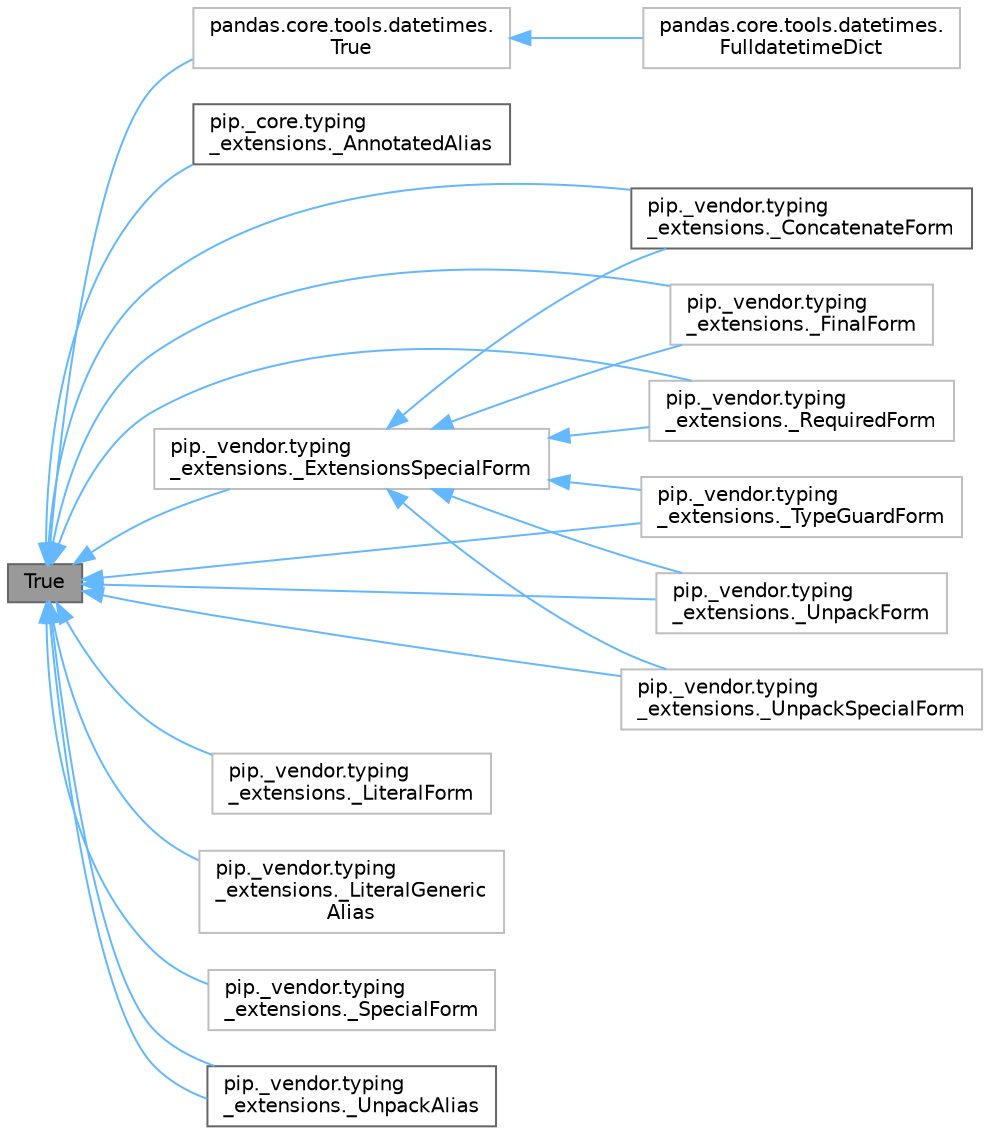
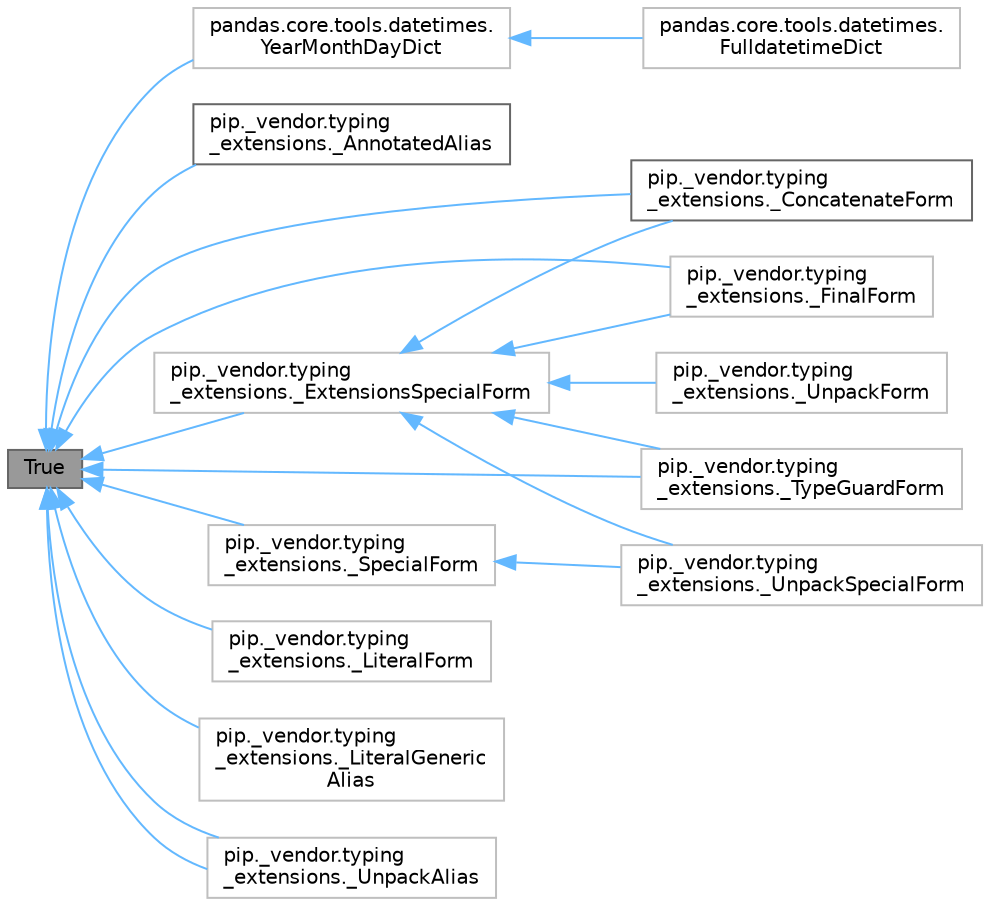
node "pandas.core.tools.datetimes. True": label "pandas.core.tools.datetimes. True" -> "pandas.core.tools.datetimes. YearMonthDayDict"
node "pip._core.typing _extensions._AnnotatedAlias": label "pip._core.typing _extensions._AnnotatedAlias" -> "pip._vendor.typing _extensions._AnnotatedAlias"
node "pip._vendor.typing _extensions._RequiredForm": removed
edge "pip._vendor.typing _extensions._UnpackForm" -> "True": removed
edge "pip._vendor.typing _extensions._UnpackSpecialForm" -> "True": now "pip._vendor.typing _extensions._UnpackSpecialForm" -> "pip._vendor.typing _extensions._SpecialForm"
node "pip._vendor.typing _extensions._UnpackAlias": color gray40 -> grey75
